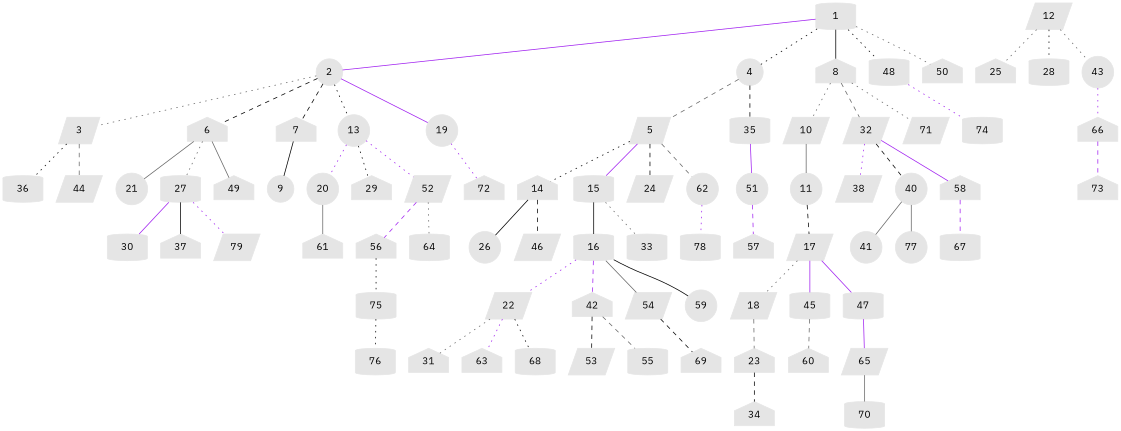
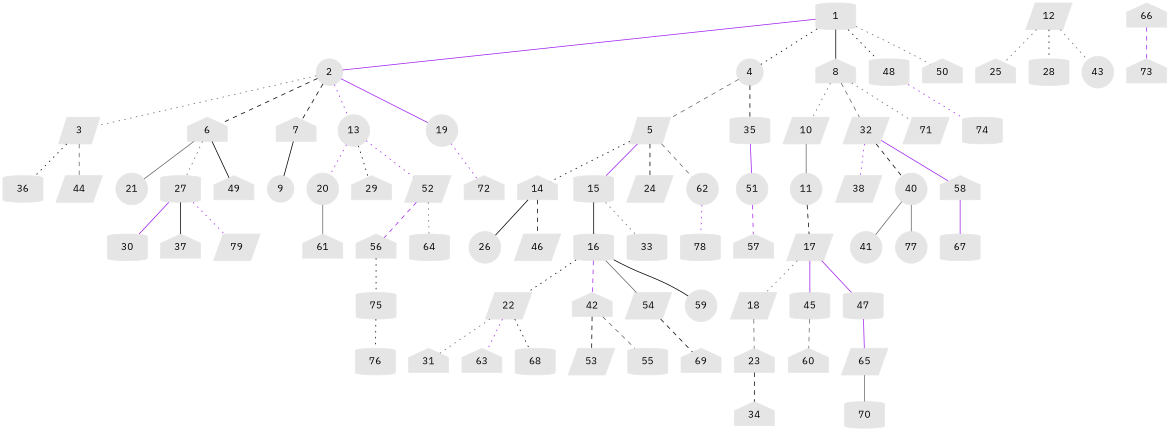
edge "2" -- "13": color black -> purple
edge "43" -- "66": removed
edge "6" -- "49": color gray40 -> black
edge "58" -- "67": style dashed -> solid
edge "16" -- "22": color purple -> black
